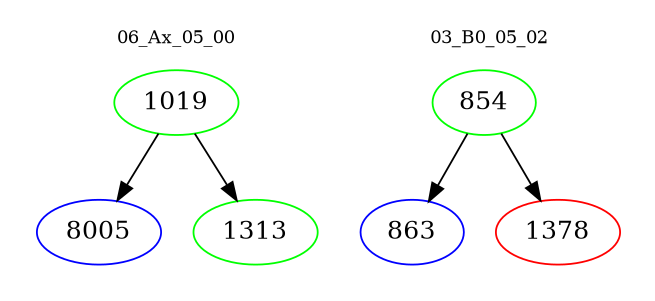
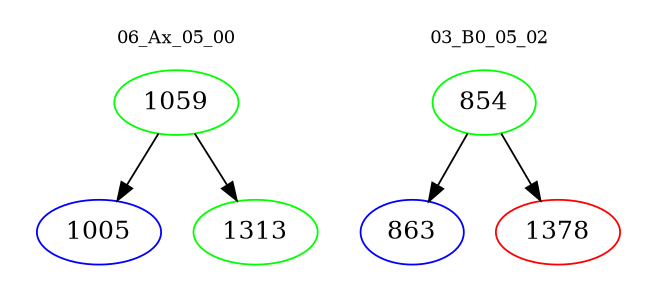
node "1019": label "1019" -> "1059"
node "8005": label "8005" -> "1005"
